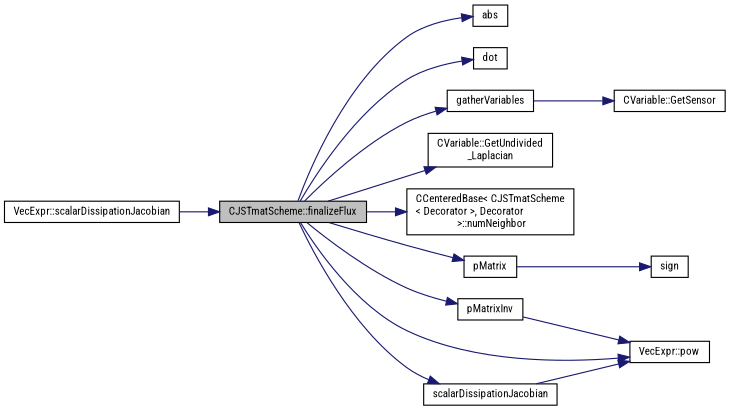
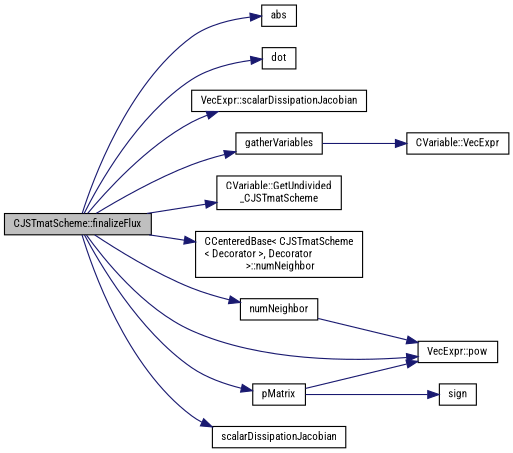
node "CVariable::GetSensor": label "CVariable::GetSensor" -> "CVariable::VecExpr"
node "CVariable::GetUndivided _Laplacian": label "CVariable::GetUndivided _Laplacian" -> "CVariable::GetUndivided _CJSTmatScheme"
edge "VecExpr::scalarDissipationJacobian" -> "CJSTmatScheme::finalizeFlux": reversed
node "pMatrixInv": label "pMatrixInv" -> "numNeighbor"
edge "scalarDissipationJacobian" -> "VecExpr::pow": now "pMatrix" -> "VecExpr::pow"
